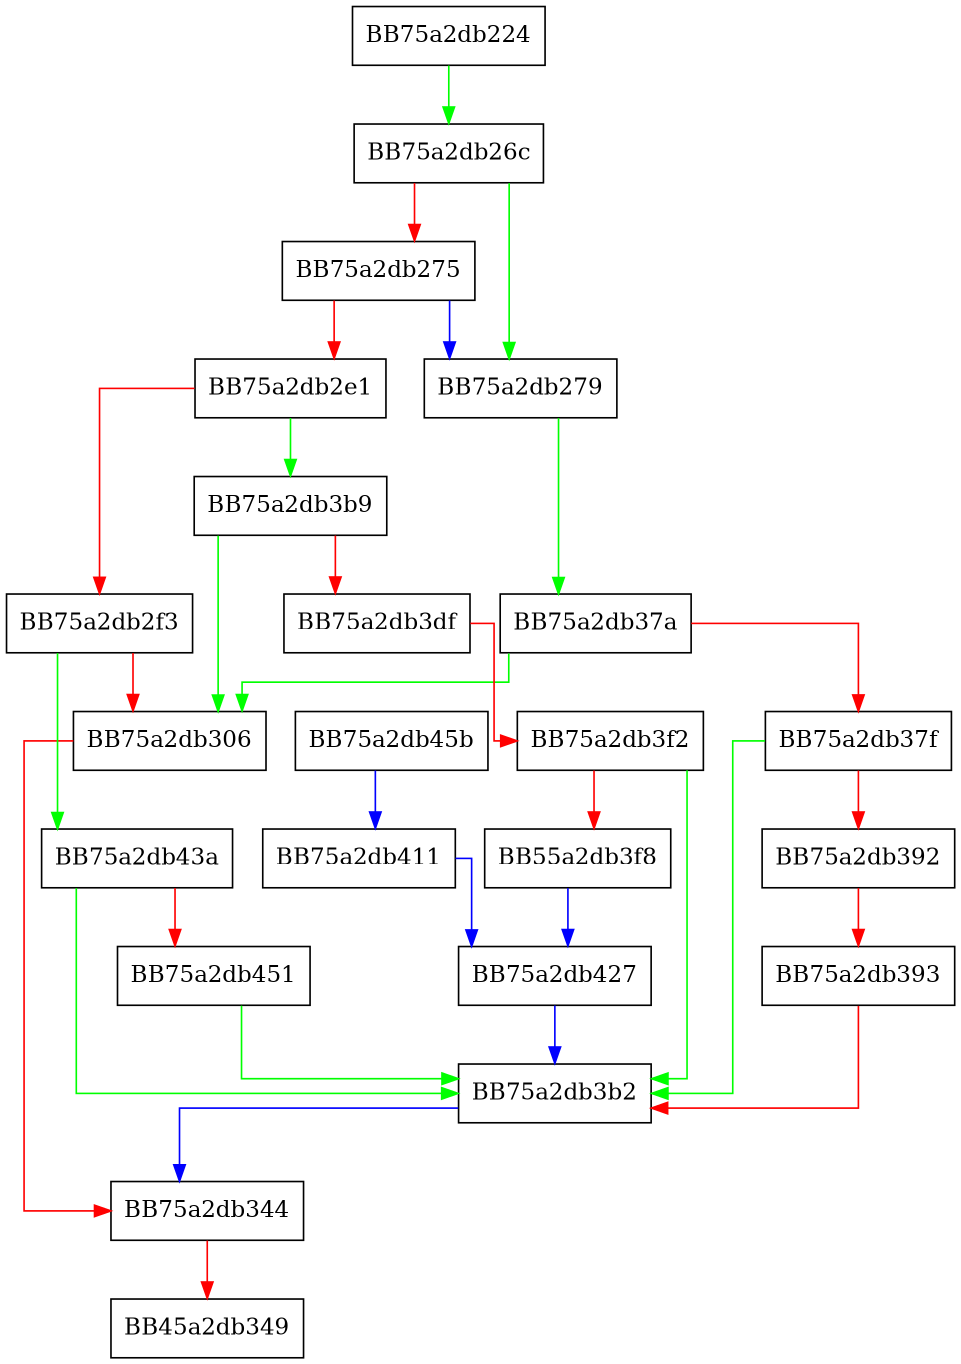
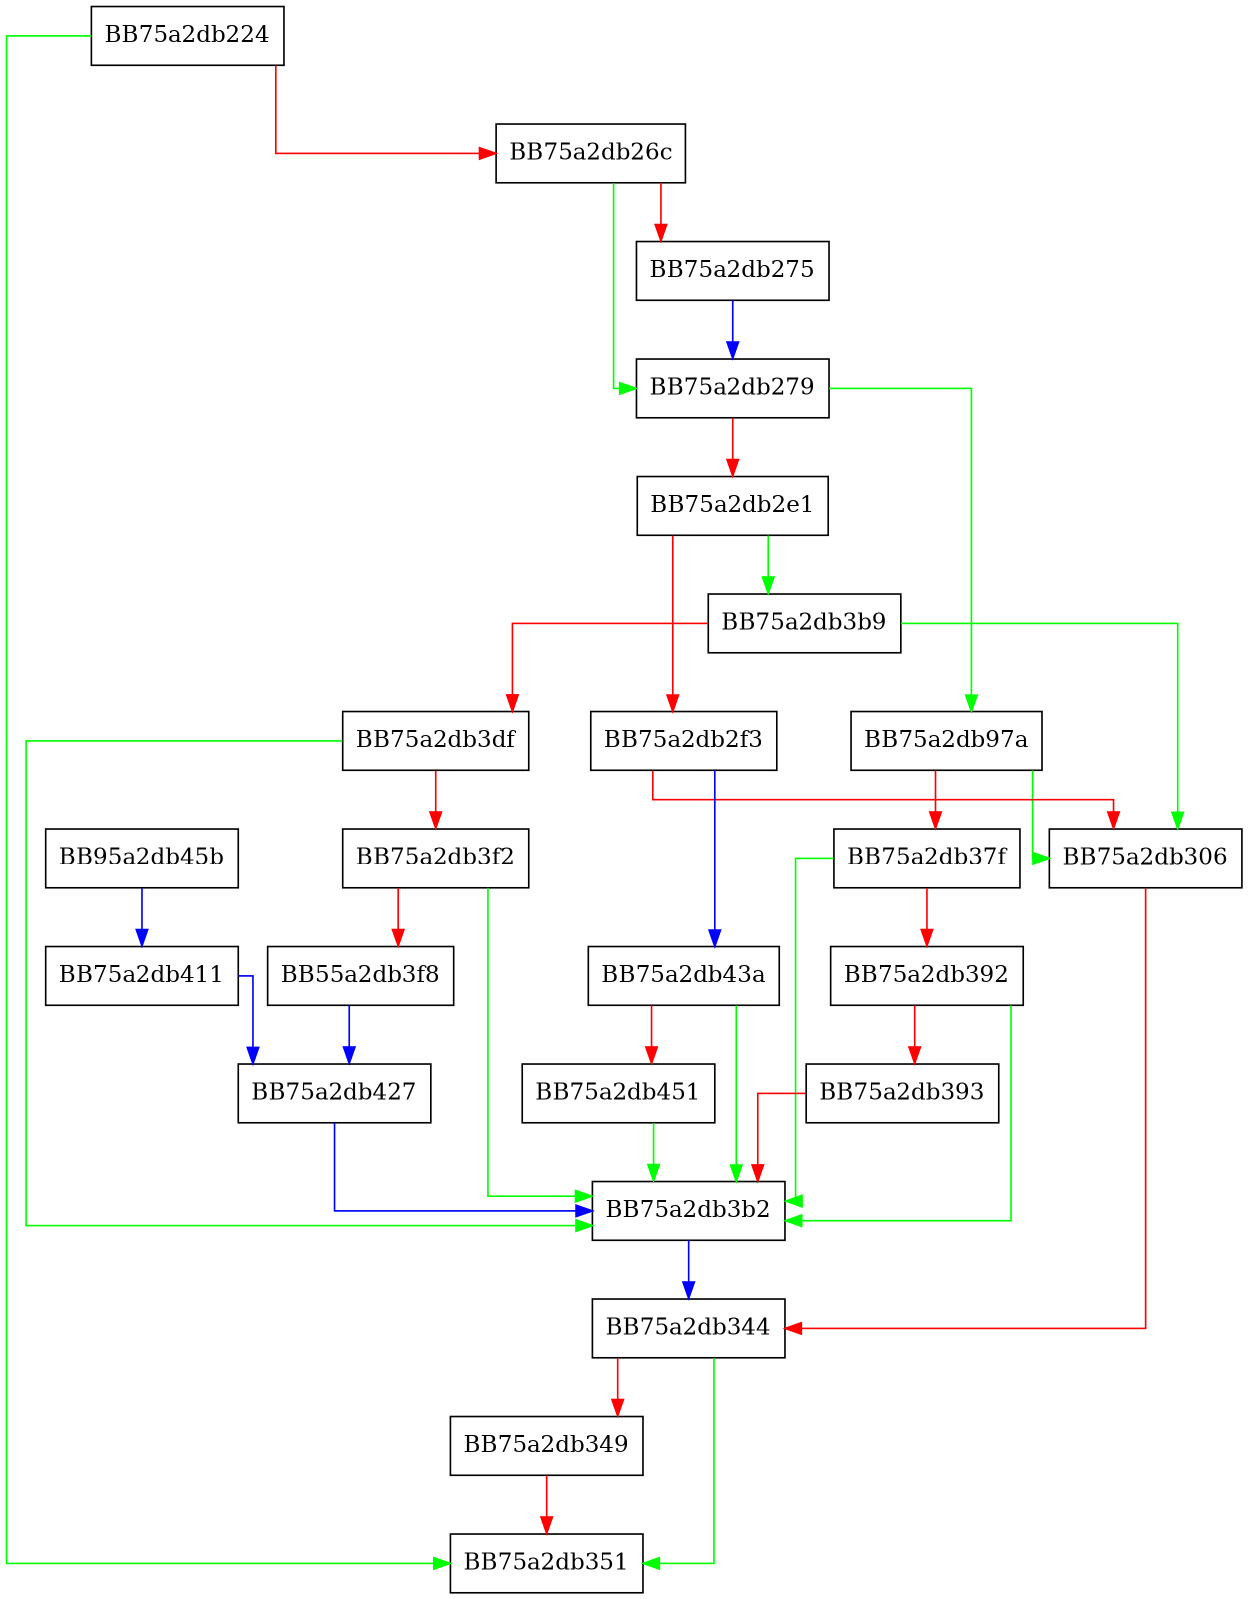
edge "BB75a2db224" -> "BB75a2db26c": color green -> red
edge "BB75a2db275" -> "BB75a2db2e1": now "BB75a2db279" -> "BB75a2db2e1"
node "BB75a2db37a": label "BB75a2db37a" -> "BB75a2db97a"
edge "BB75a2db2f3" -> "BB75a2db43a": color green -> blue
node "BB75a2db45b": label "BB75a2db45b" -> "BB95a2db45b"
edge "BB75a2db3df" -> "BB75a2db3b2": added
edge "BB75a2db392" -> "BB75a2db3b2": added
node "BB45a2db349": label "BB45a2db349" -> "BB75a2db349"
node "BB75a2db351": added
